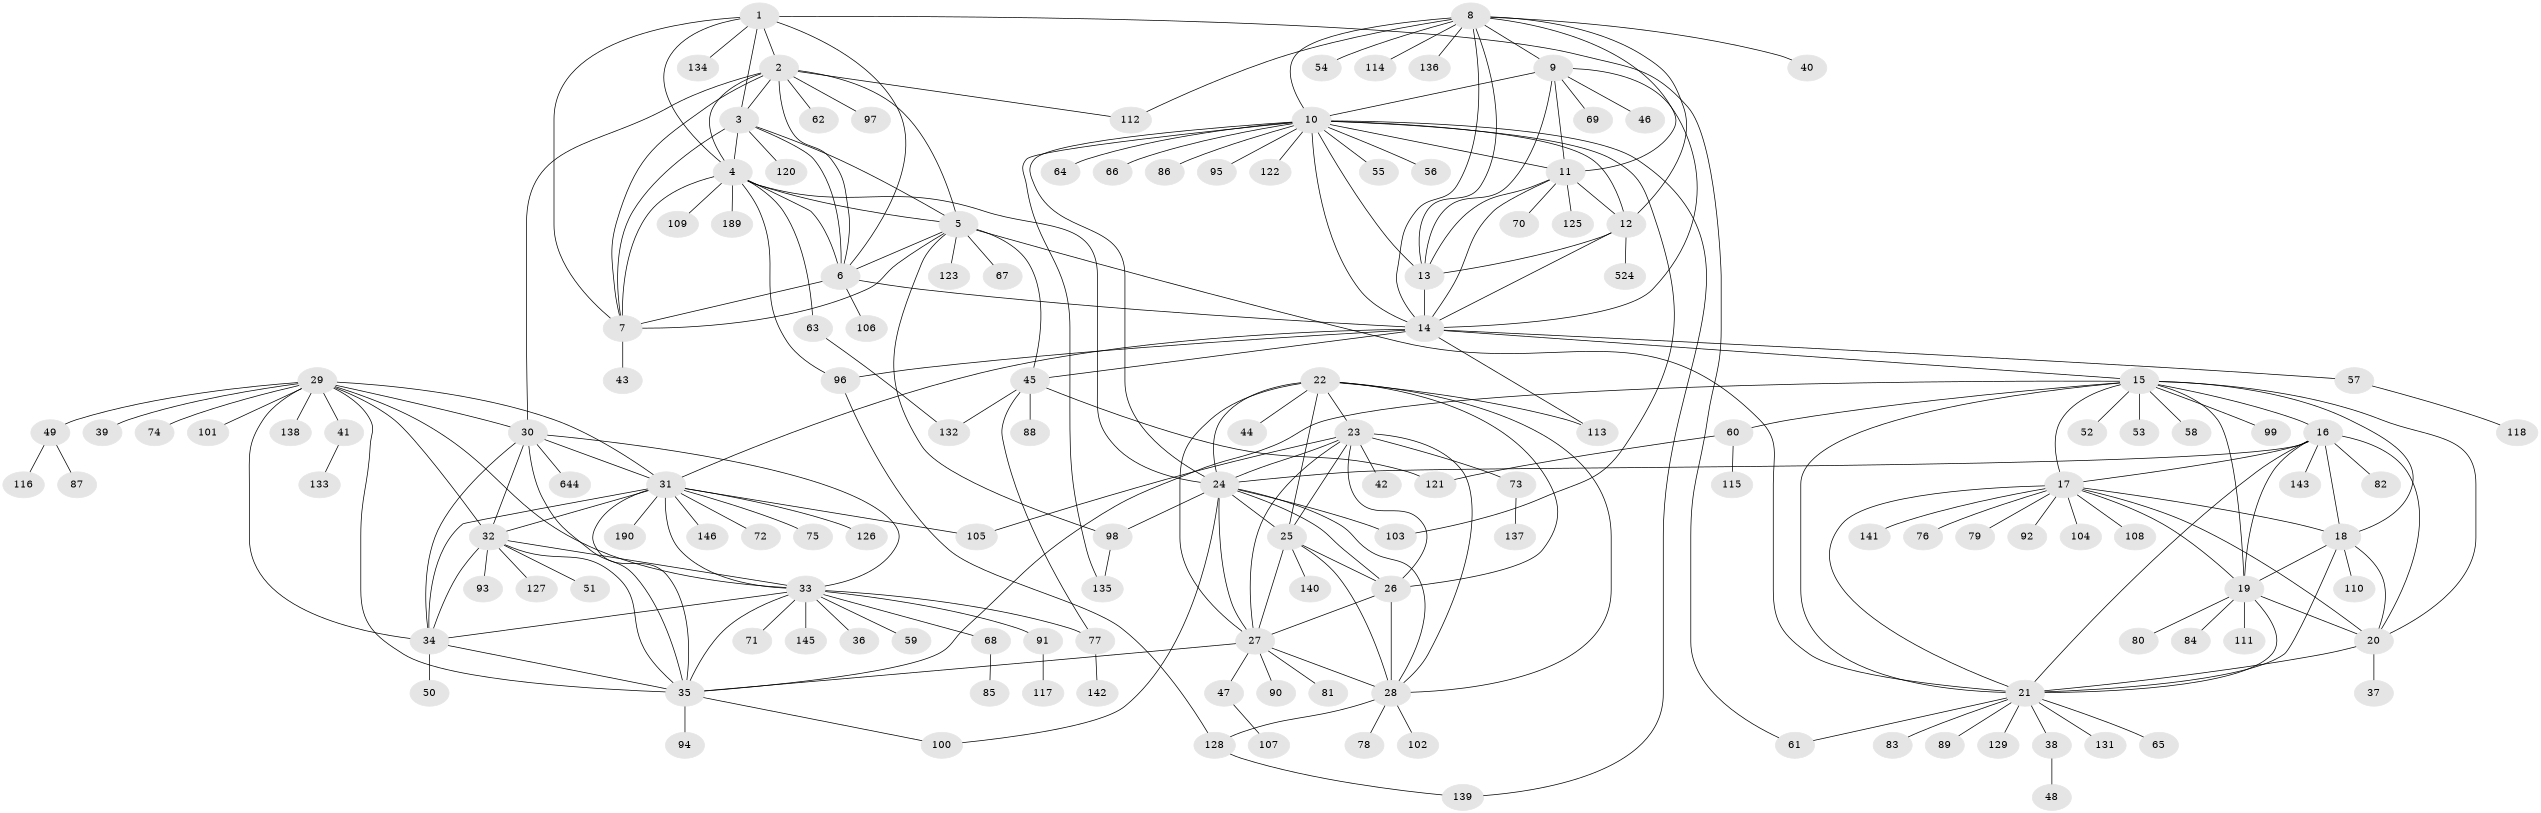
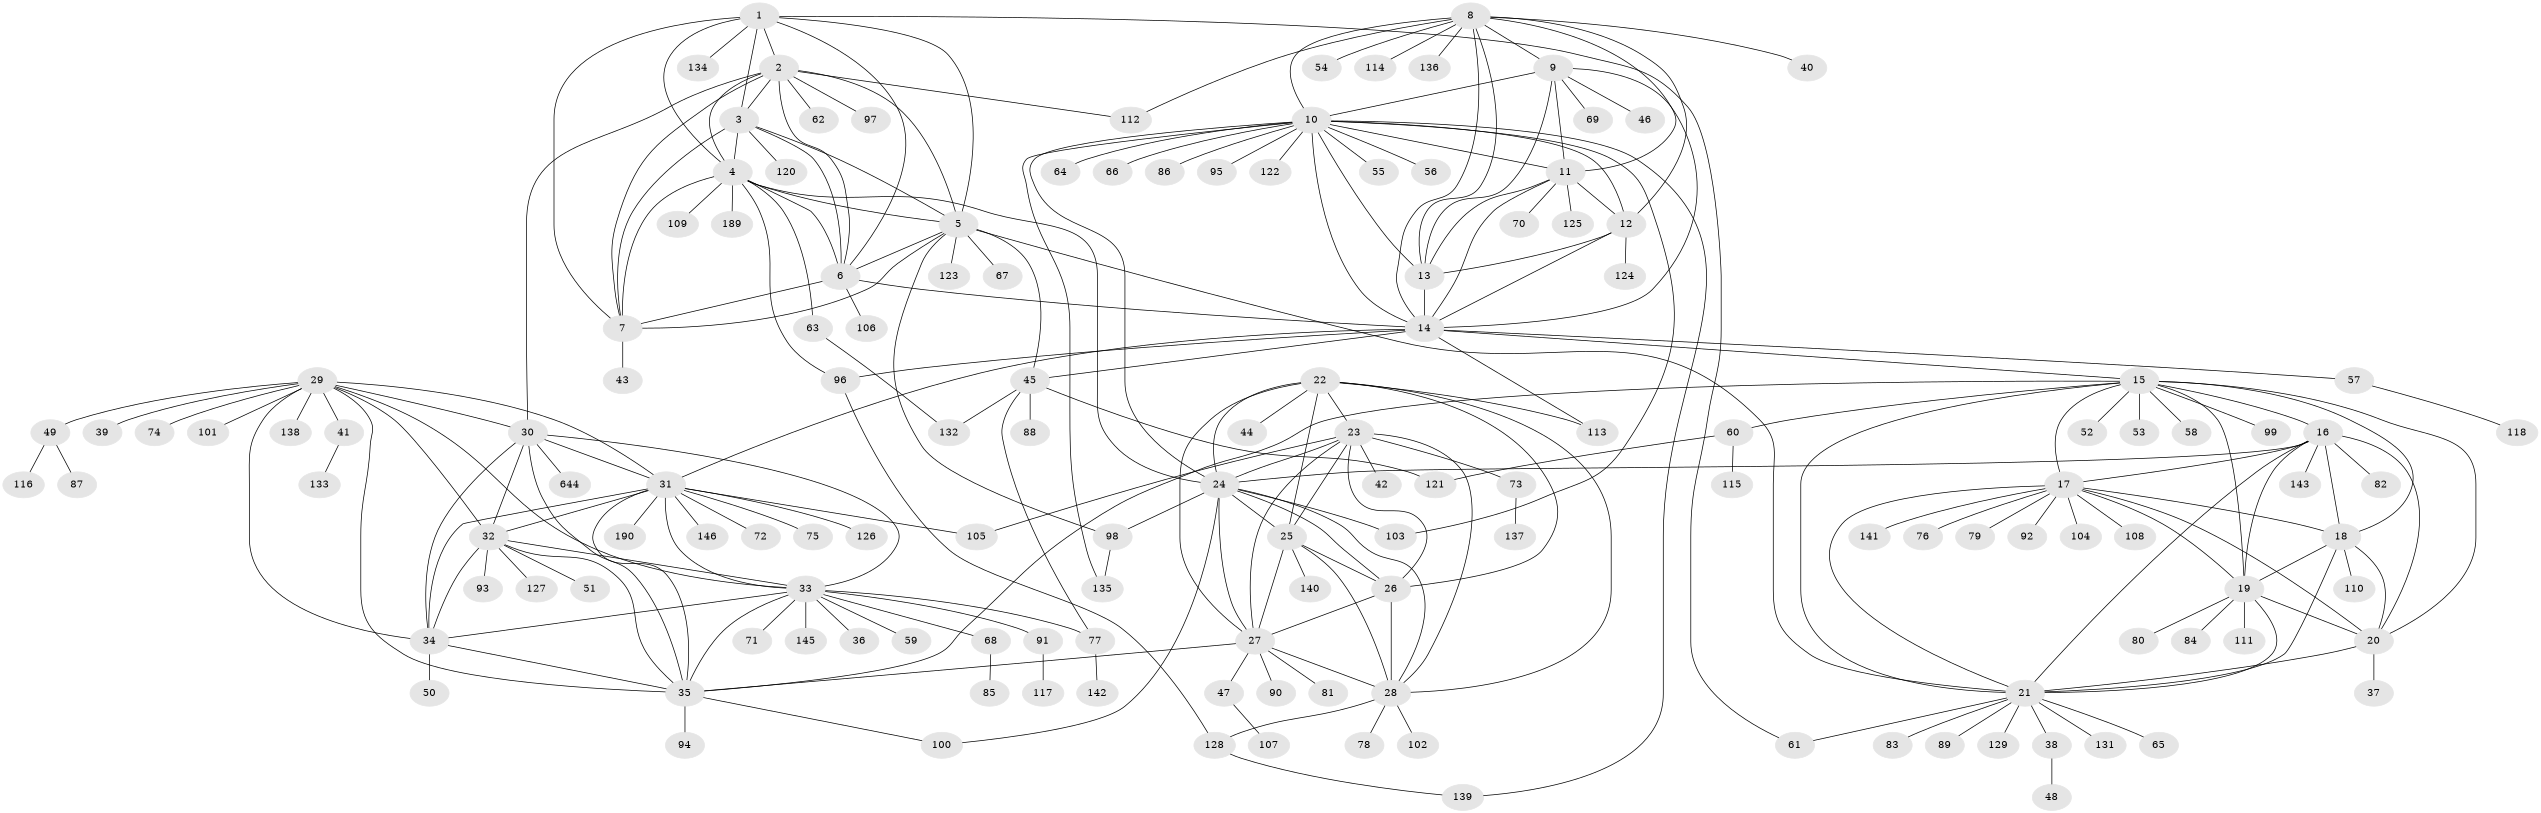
edge "1" -- "5": added
node "524": label "524" -> "124"
